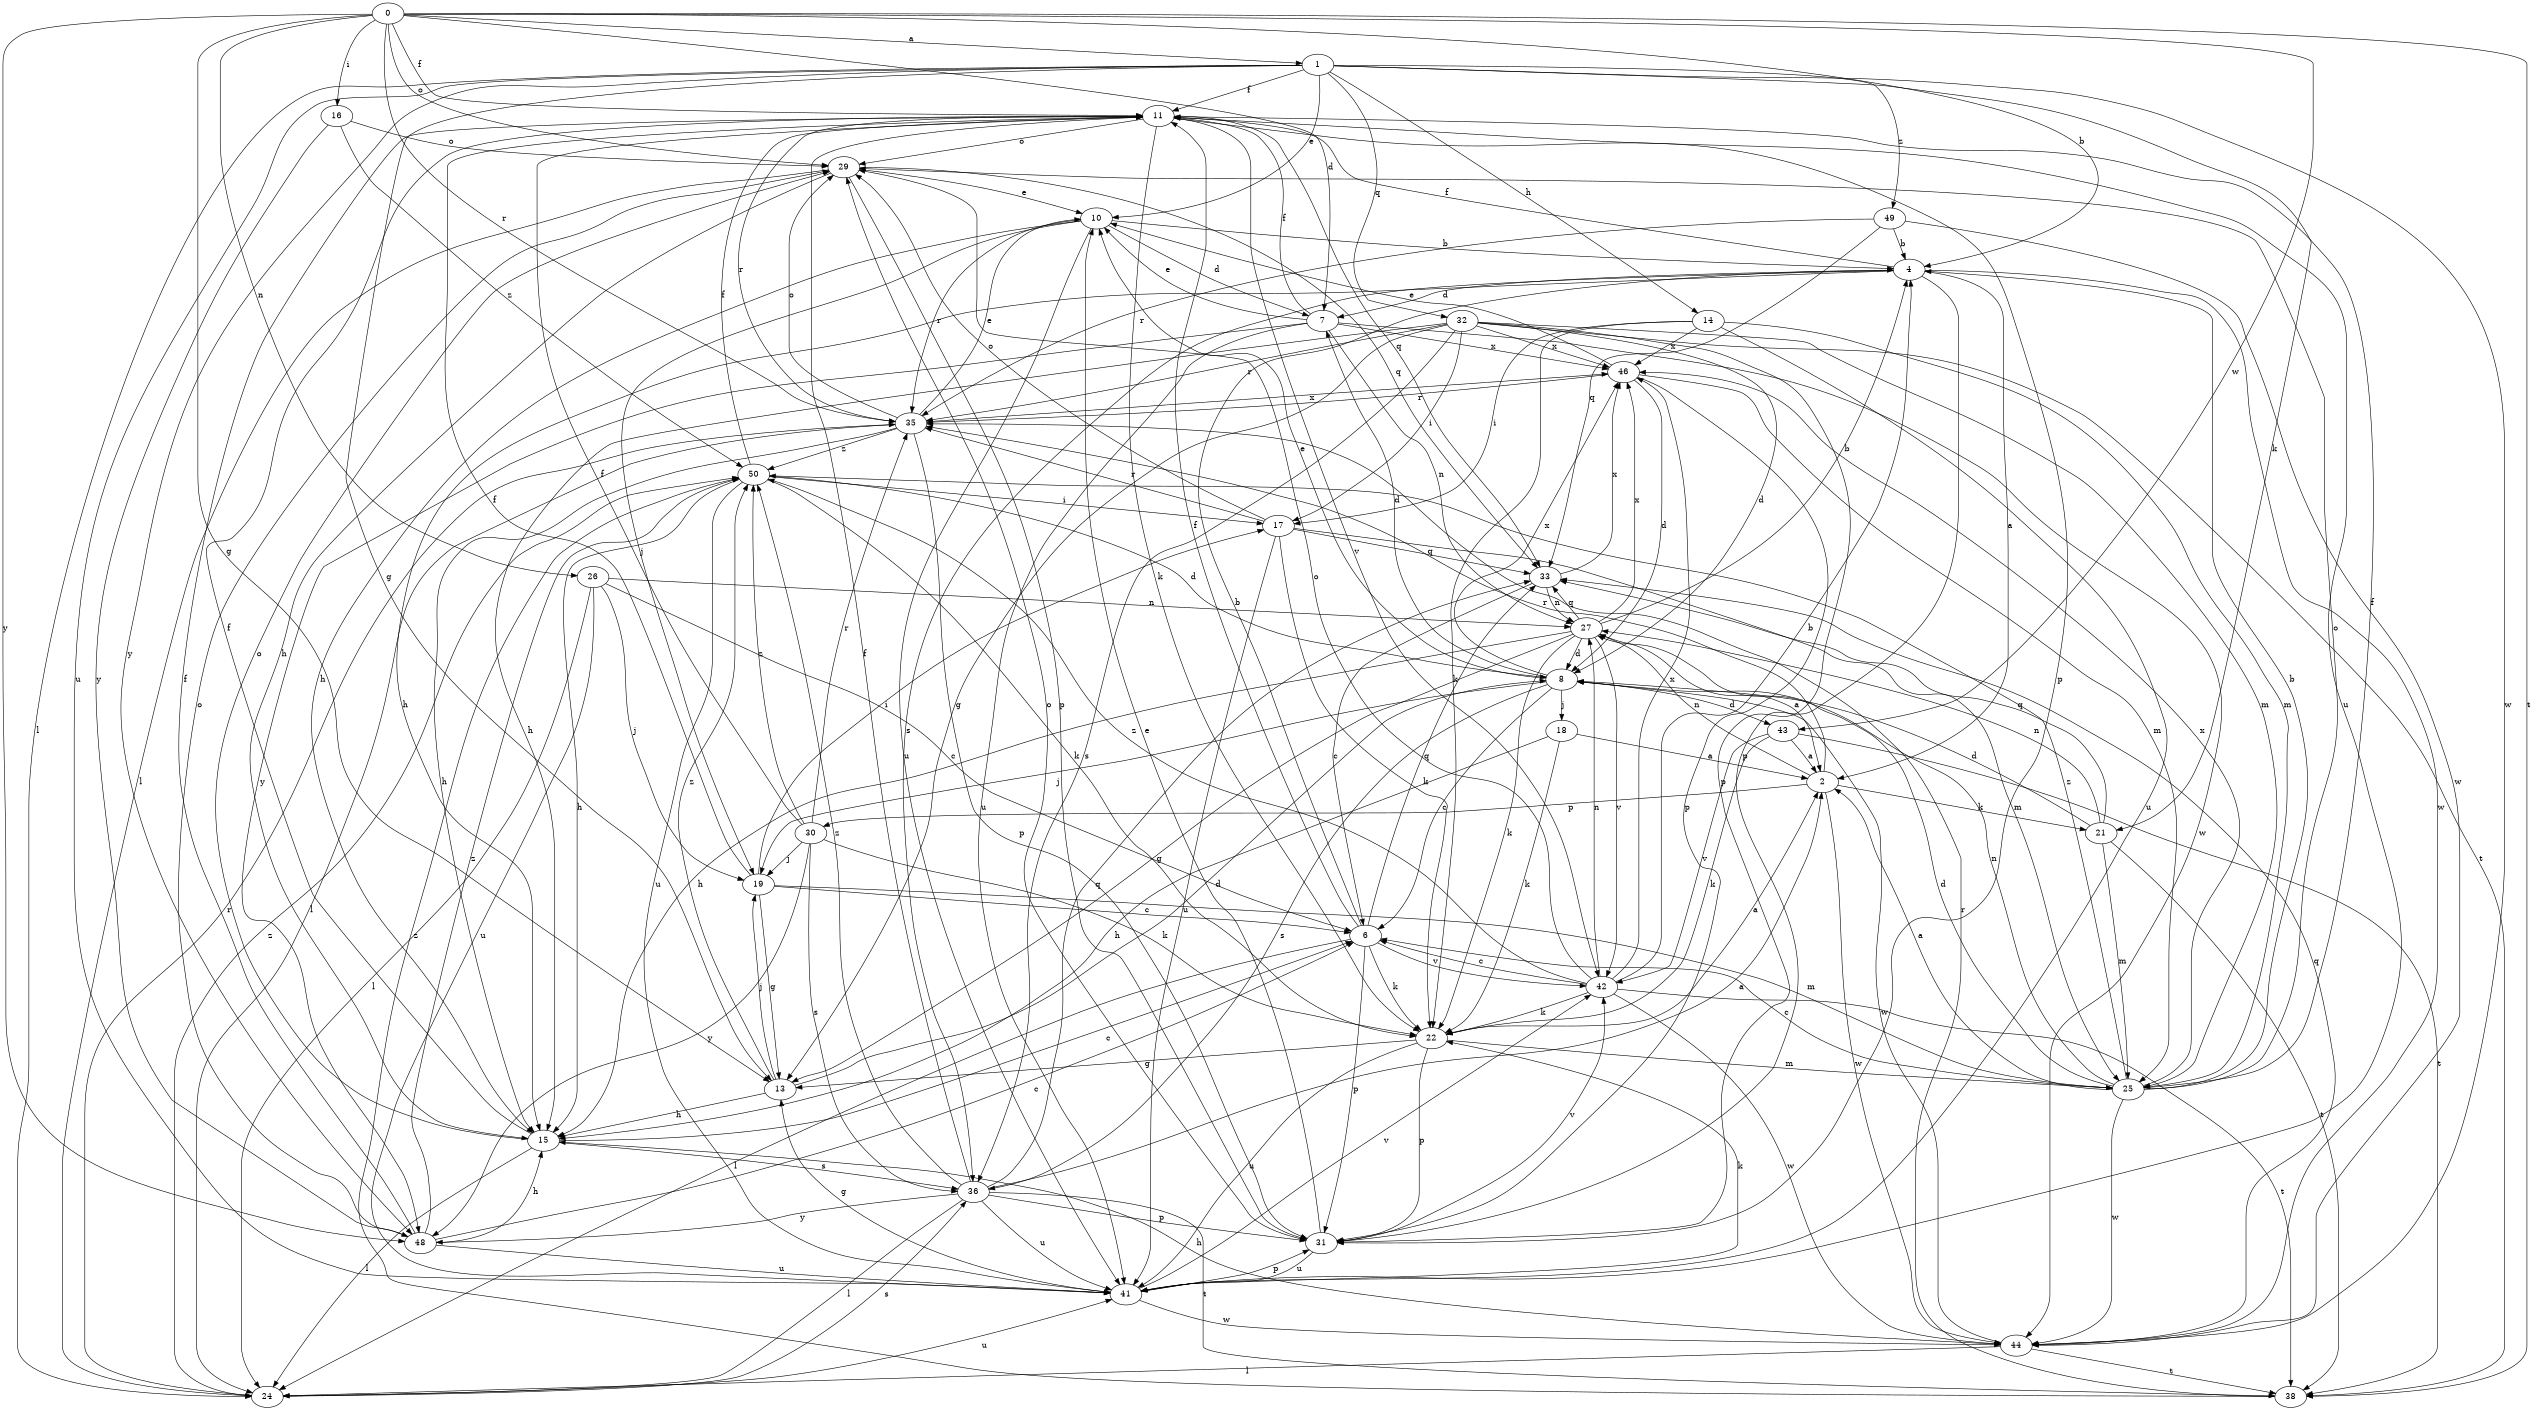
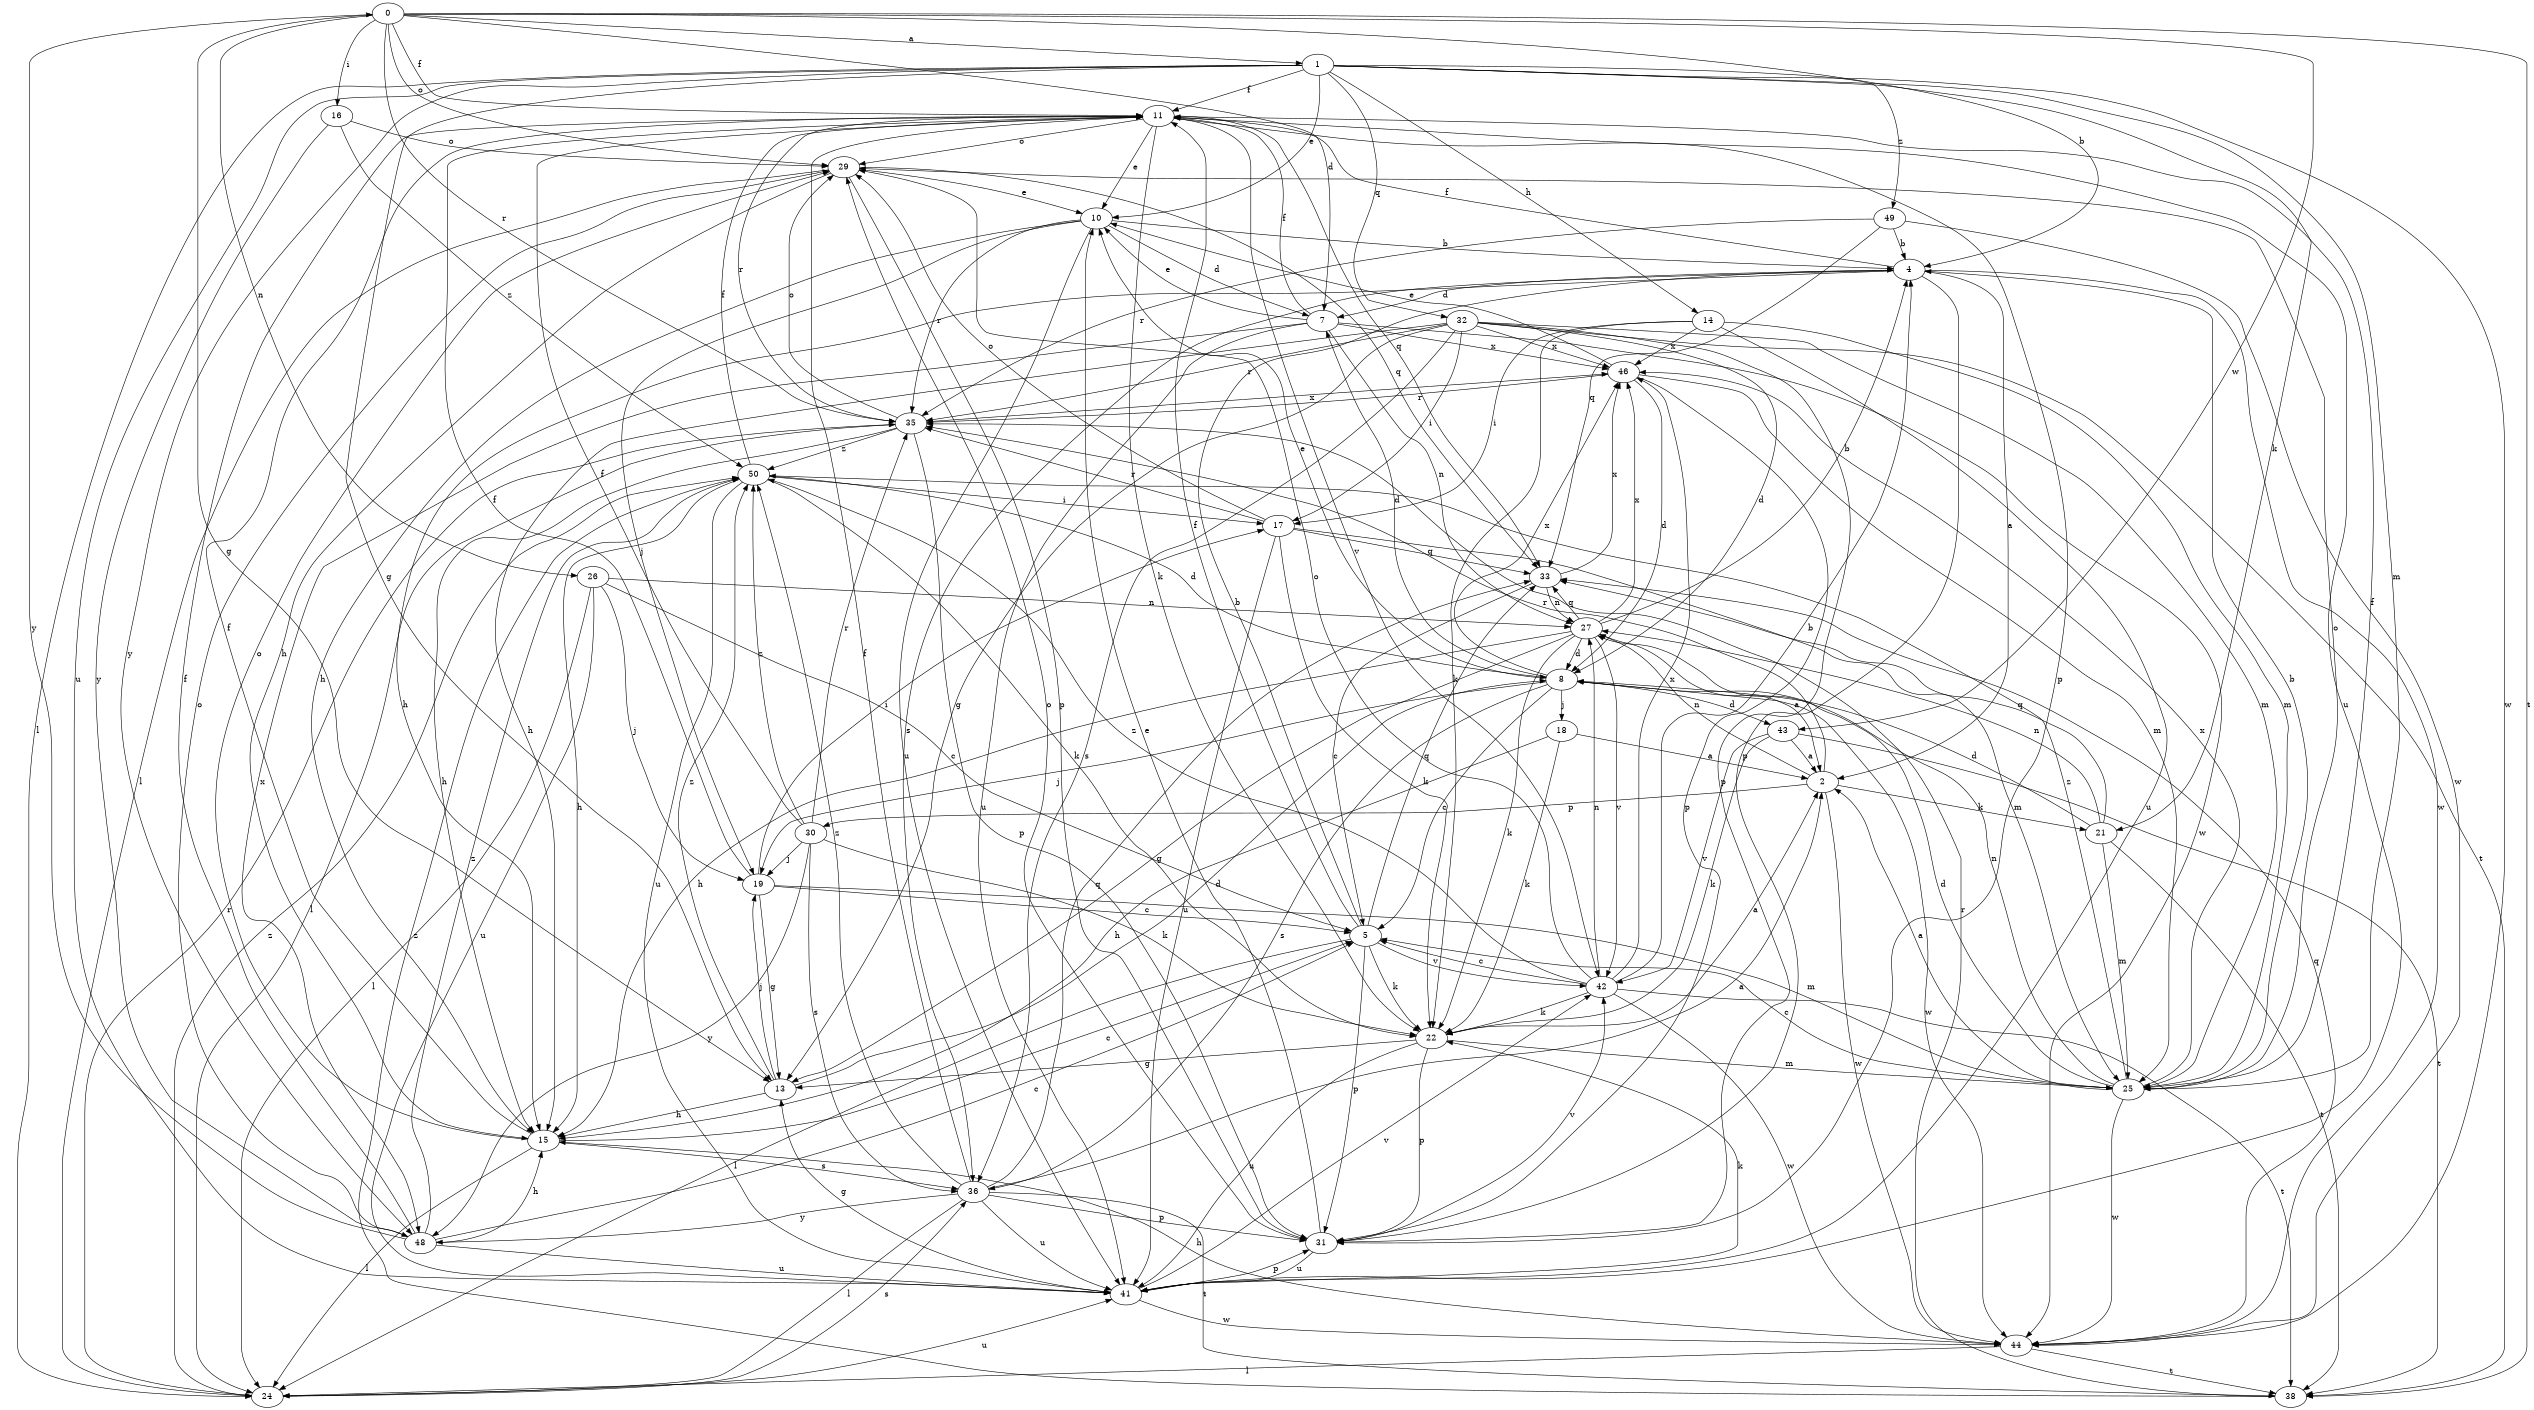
edge "1" -> "25": added, label "m"
edge "35" -> "10": now "11" -> "10"
edge "0" -> "48": reversed
edge "7" -> "48": label "y" -> "x"
edge "44" -> "8": reversed
node "6": label "6" -> "5"
